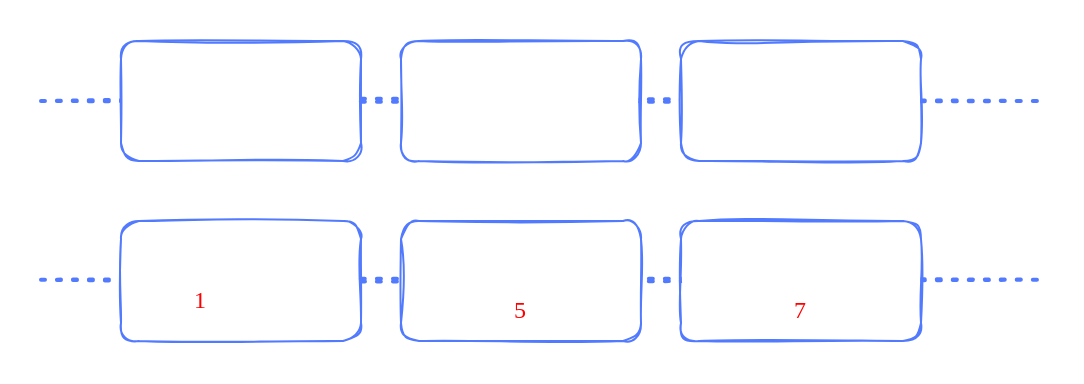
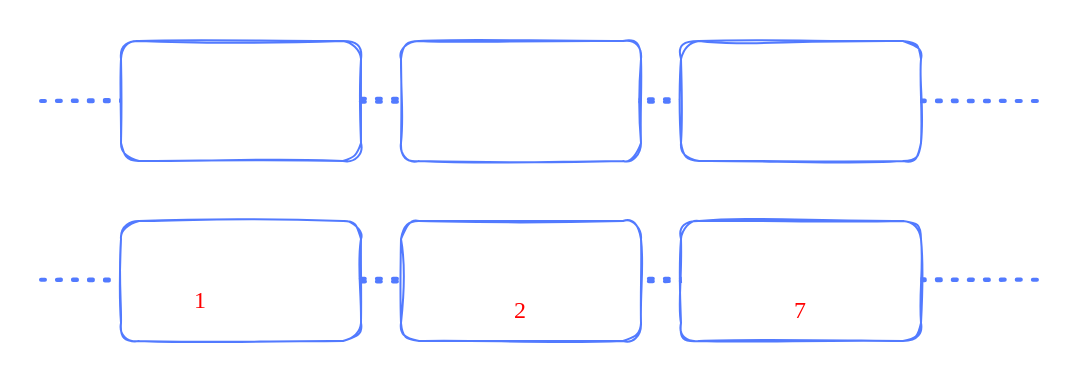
node "5": label "5" -> "2"
